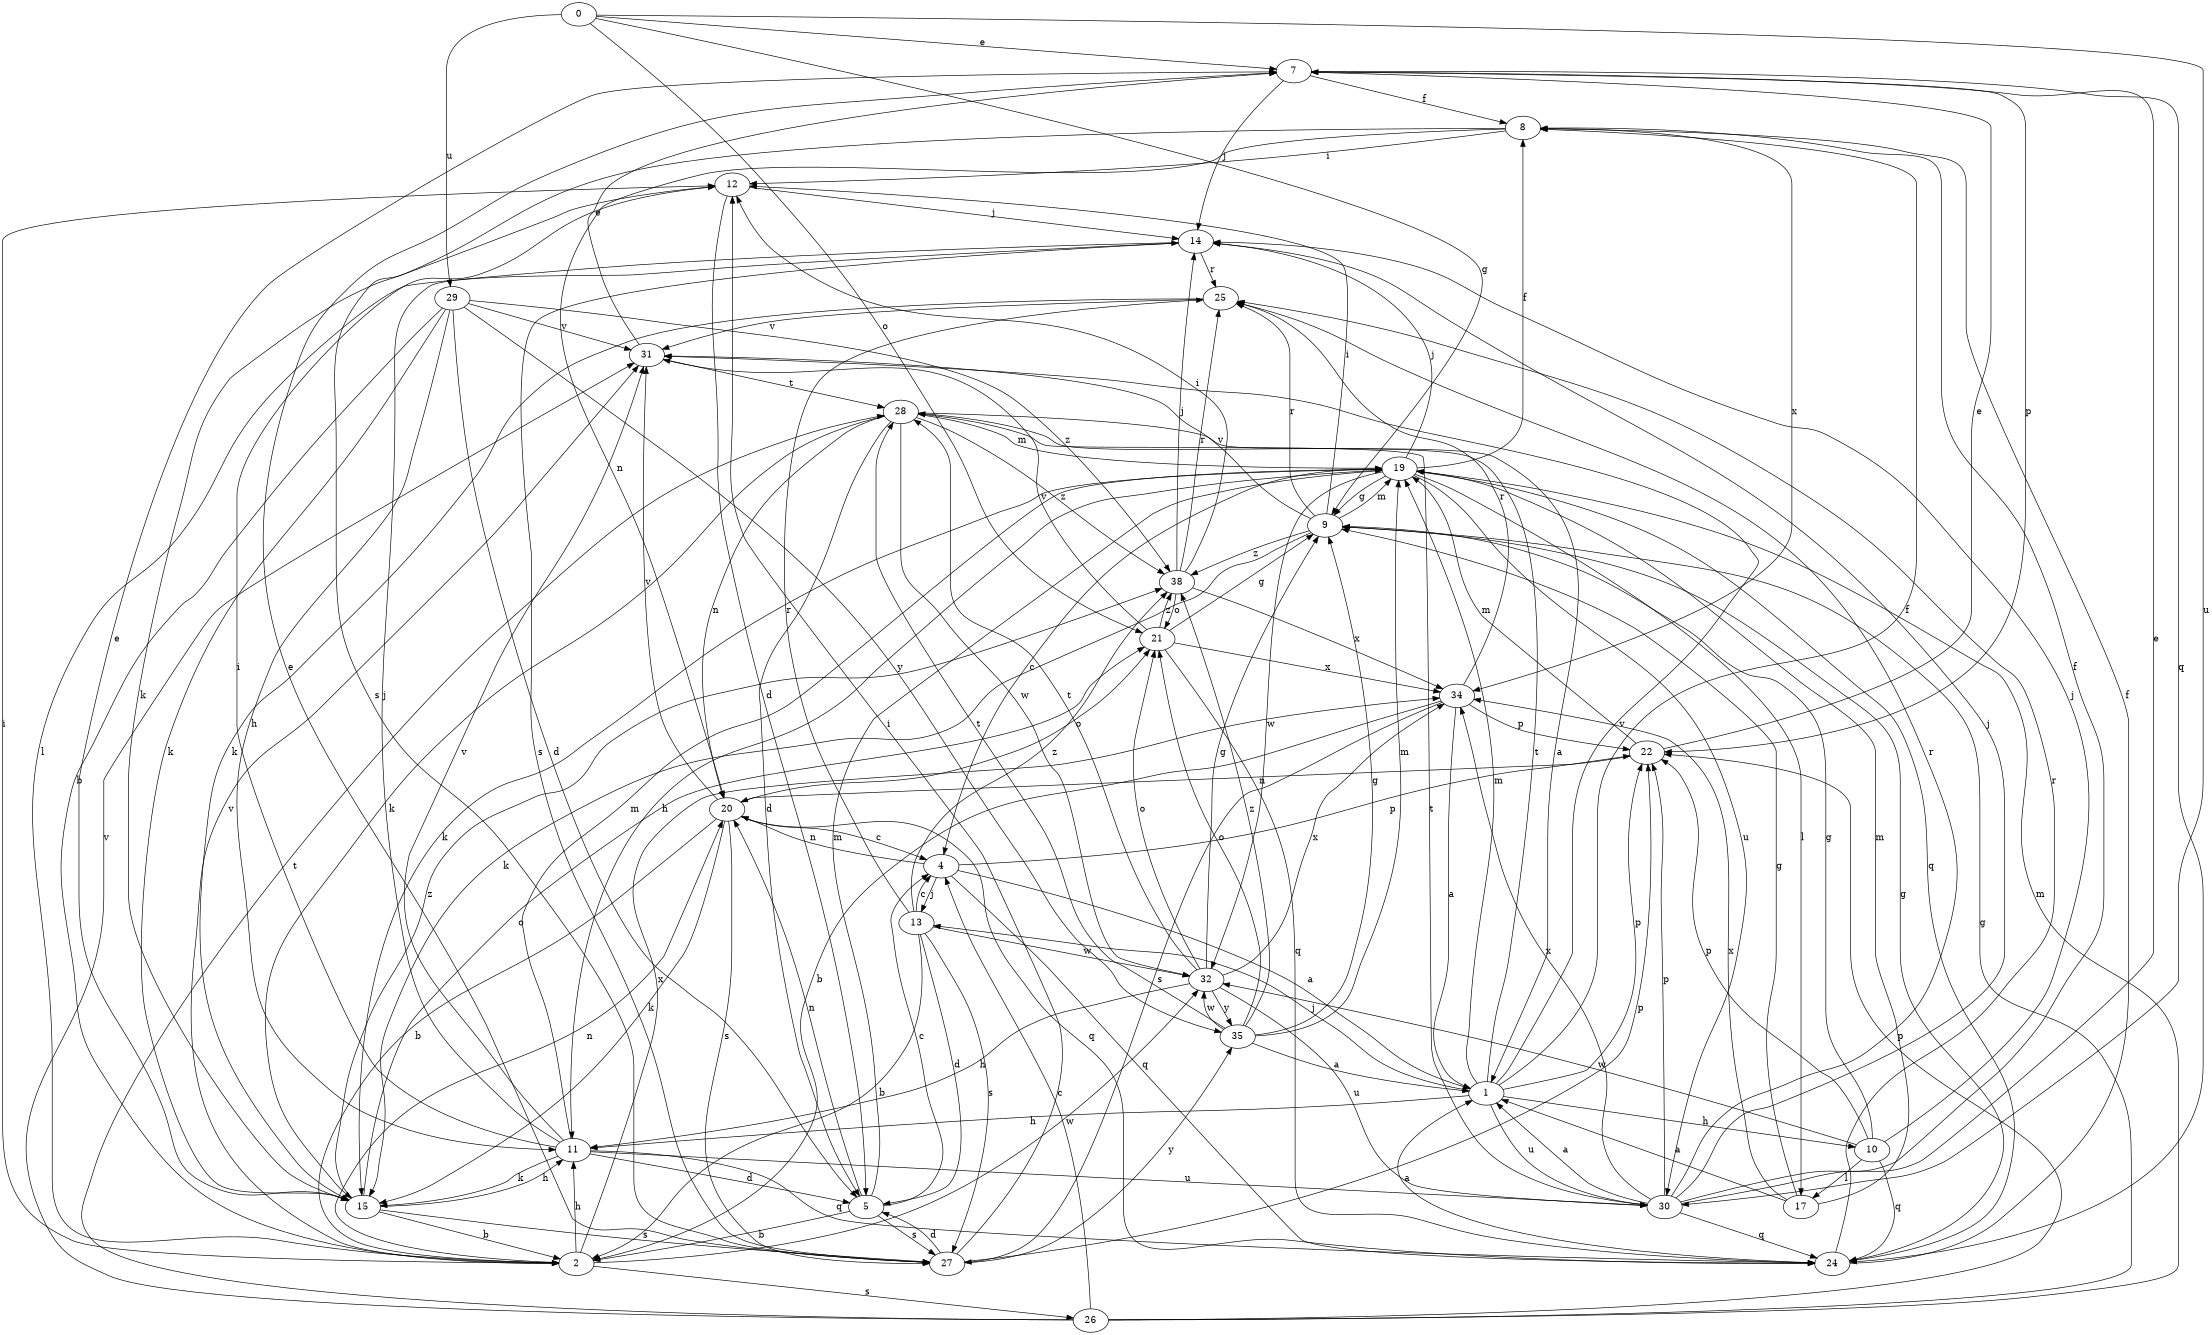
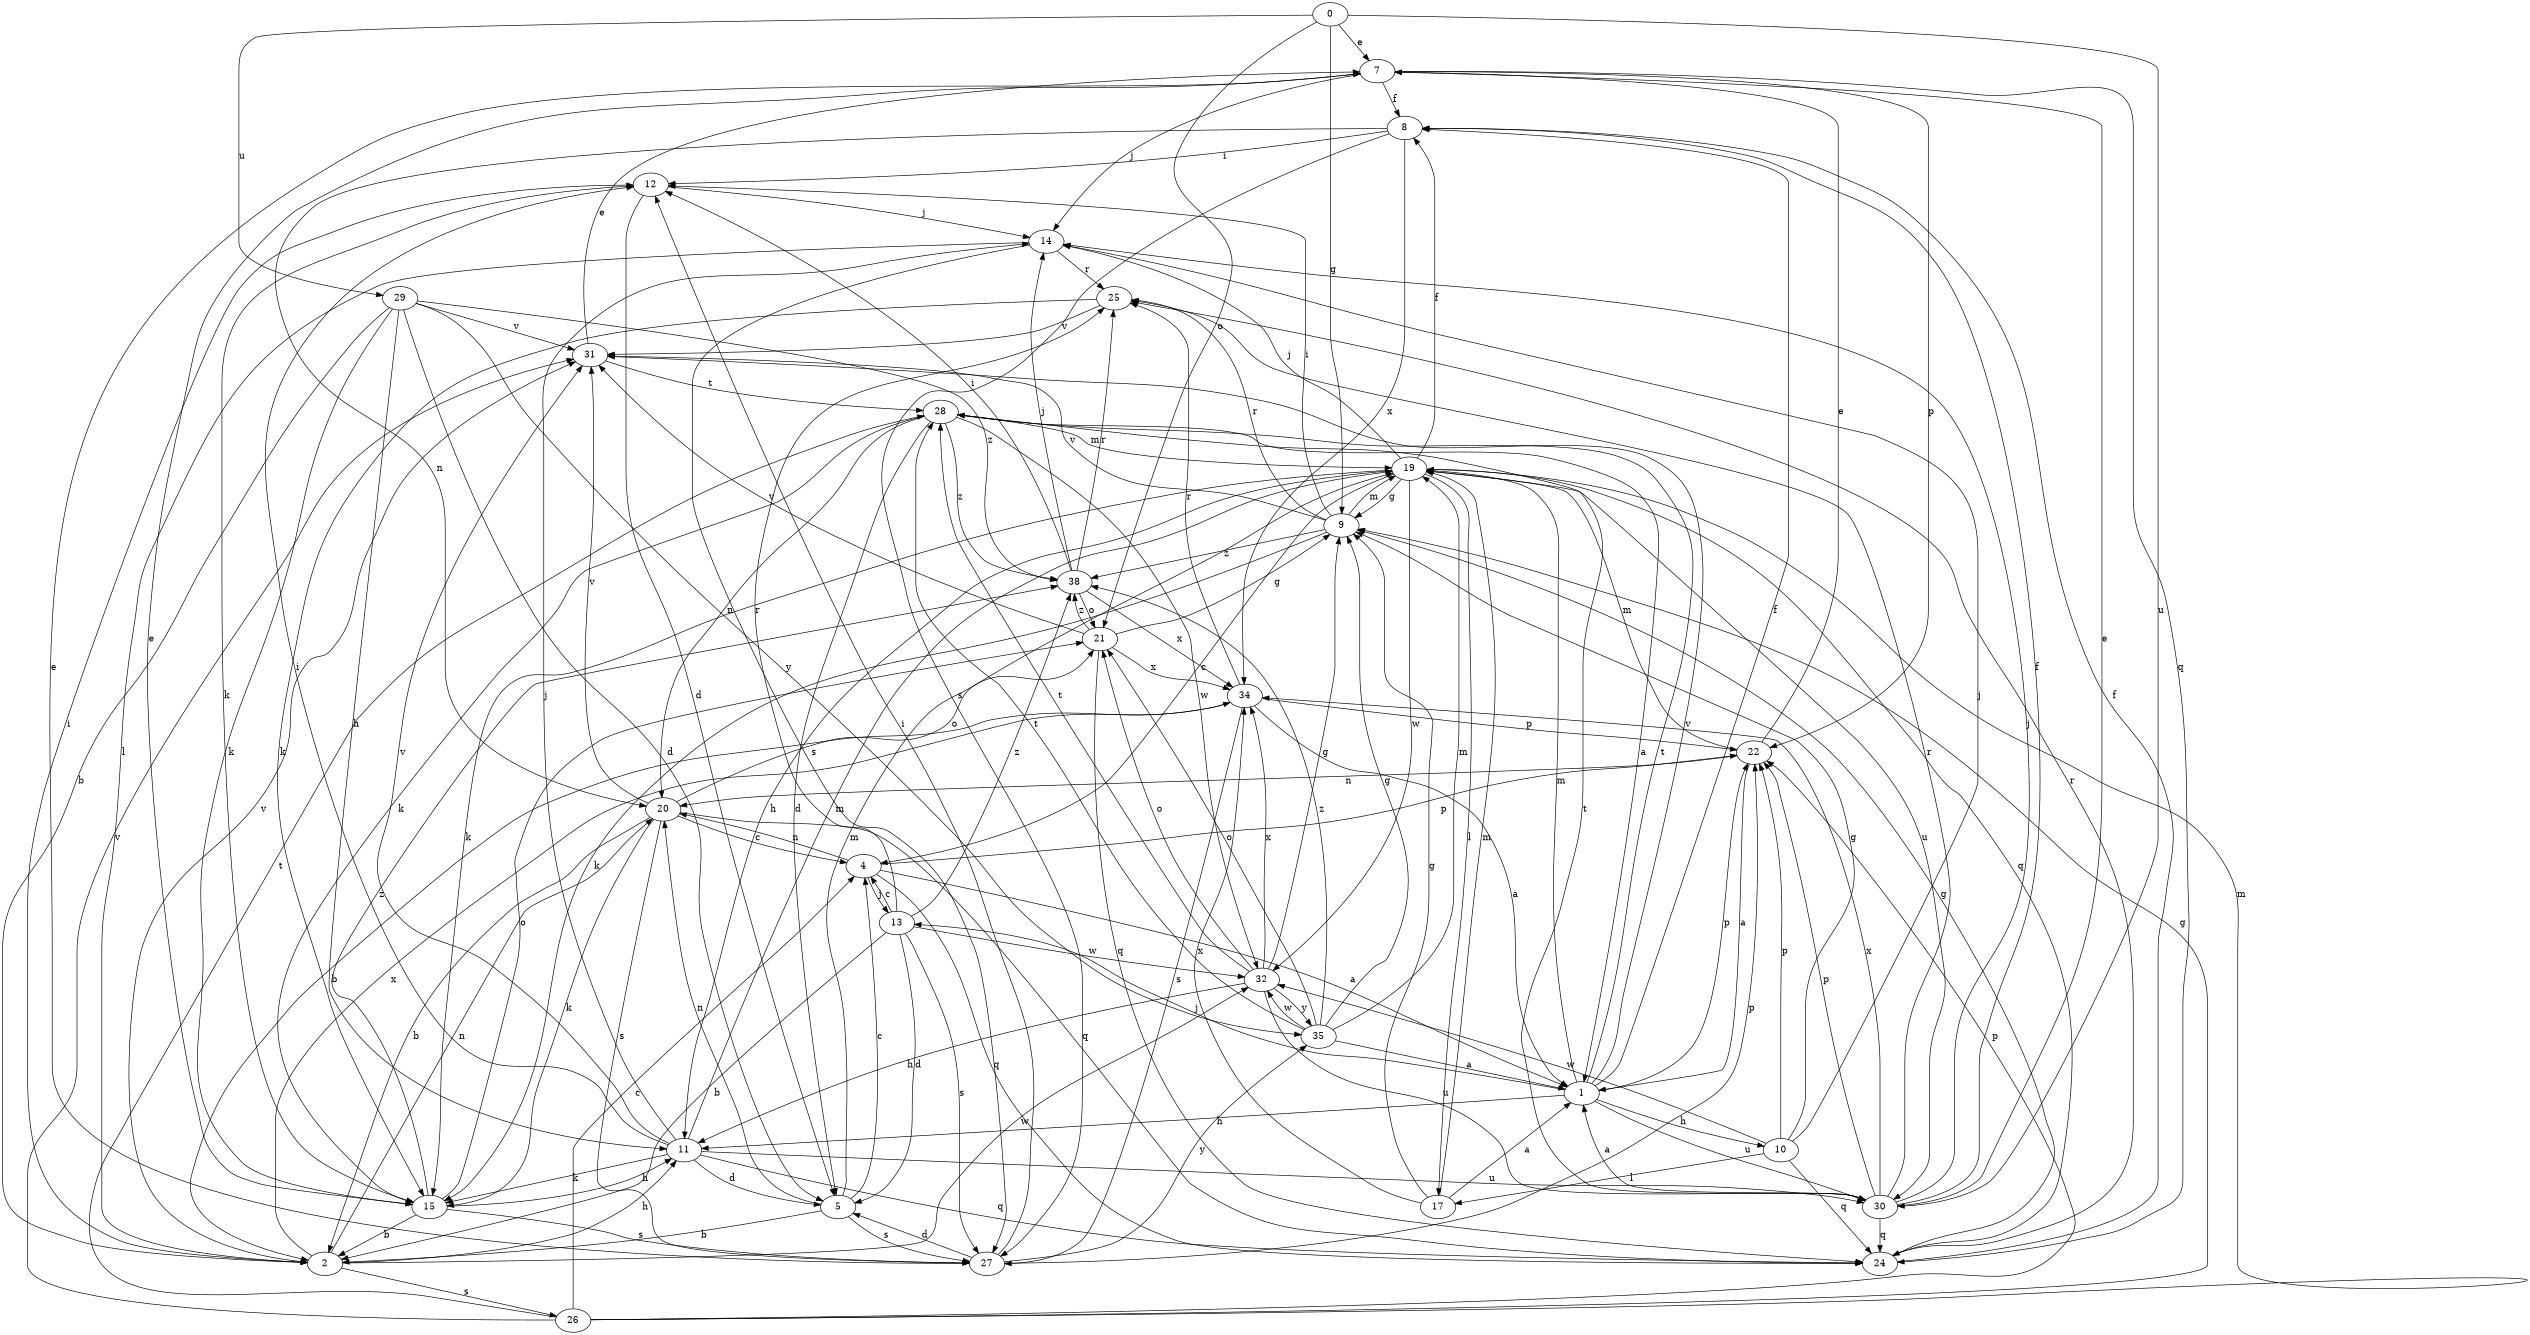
edge "24" -> "1": now "22" -> "1"
